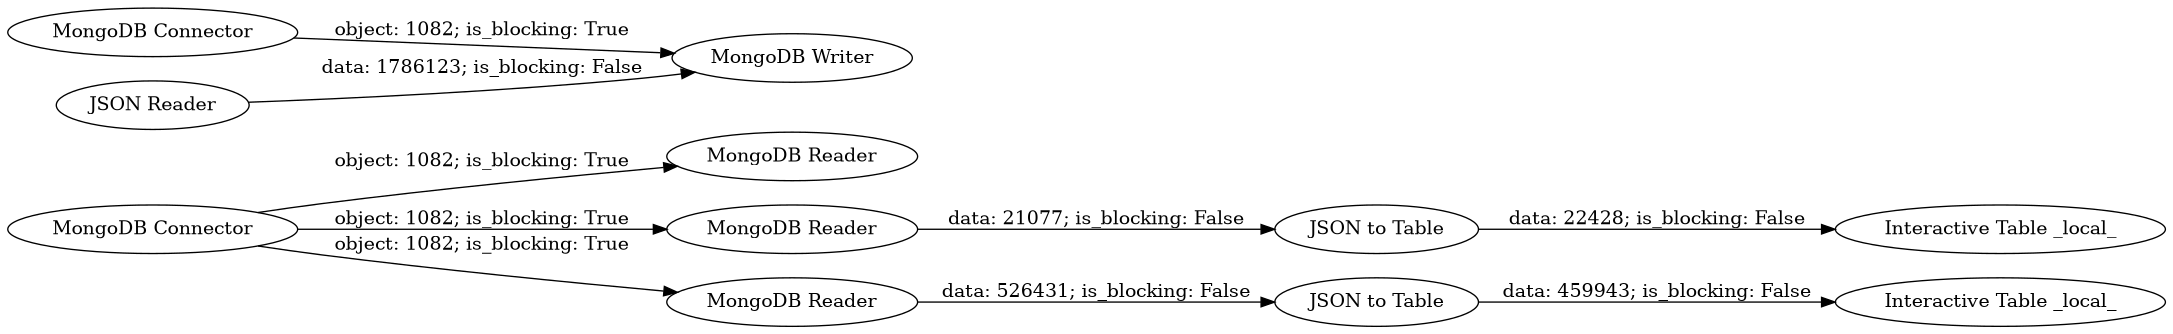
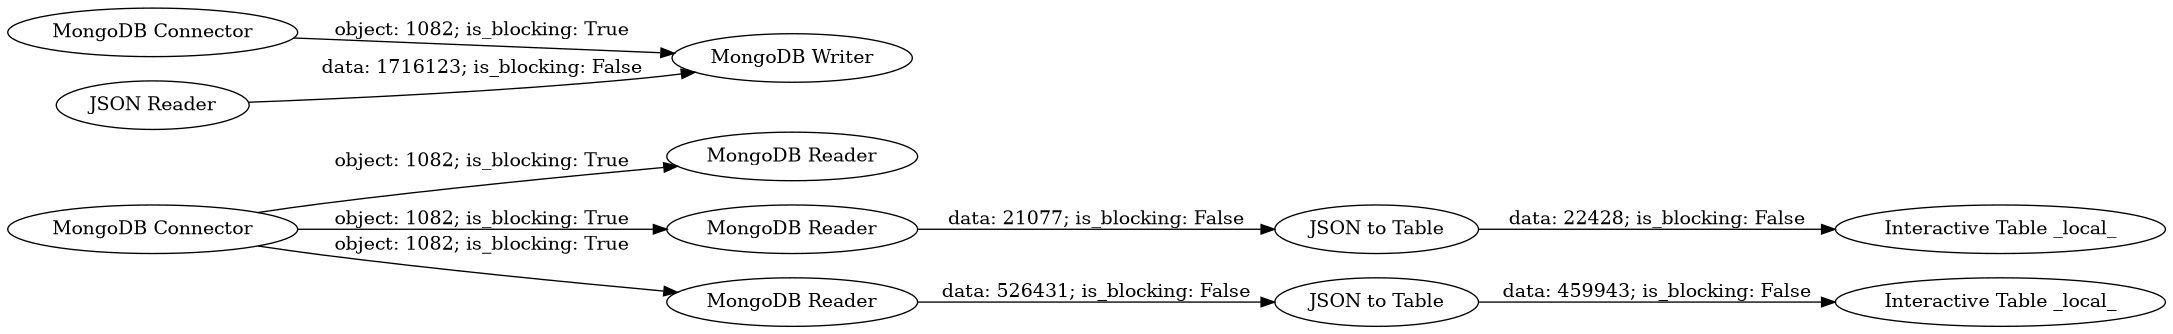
edge "JSON Reader" -> "MongoDB Writer": label "data: 1786123; is_blocking: False" -> "data: 1716123; is_blocking: False"
